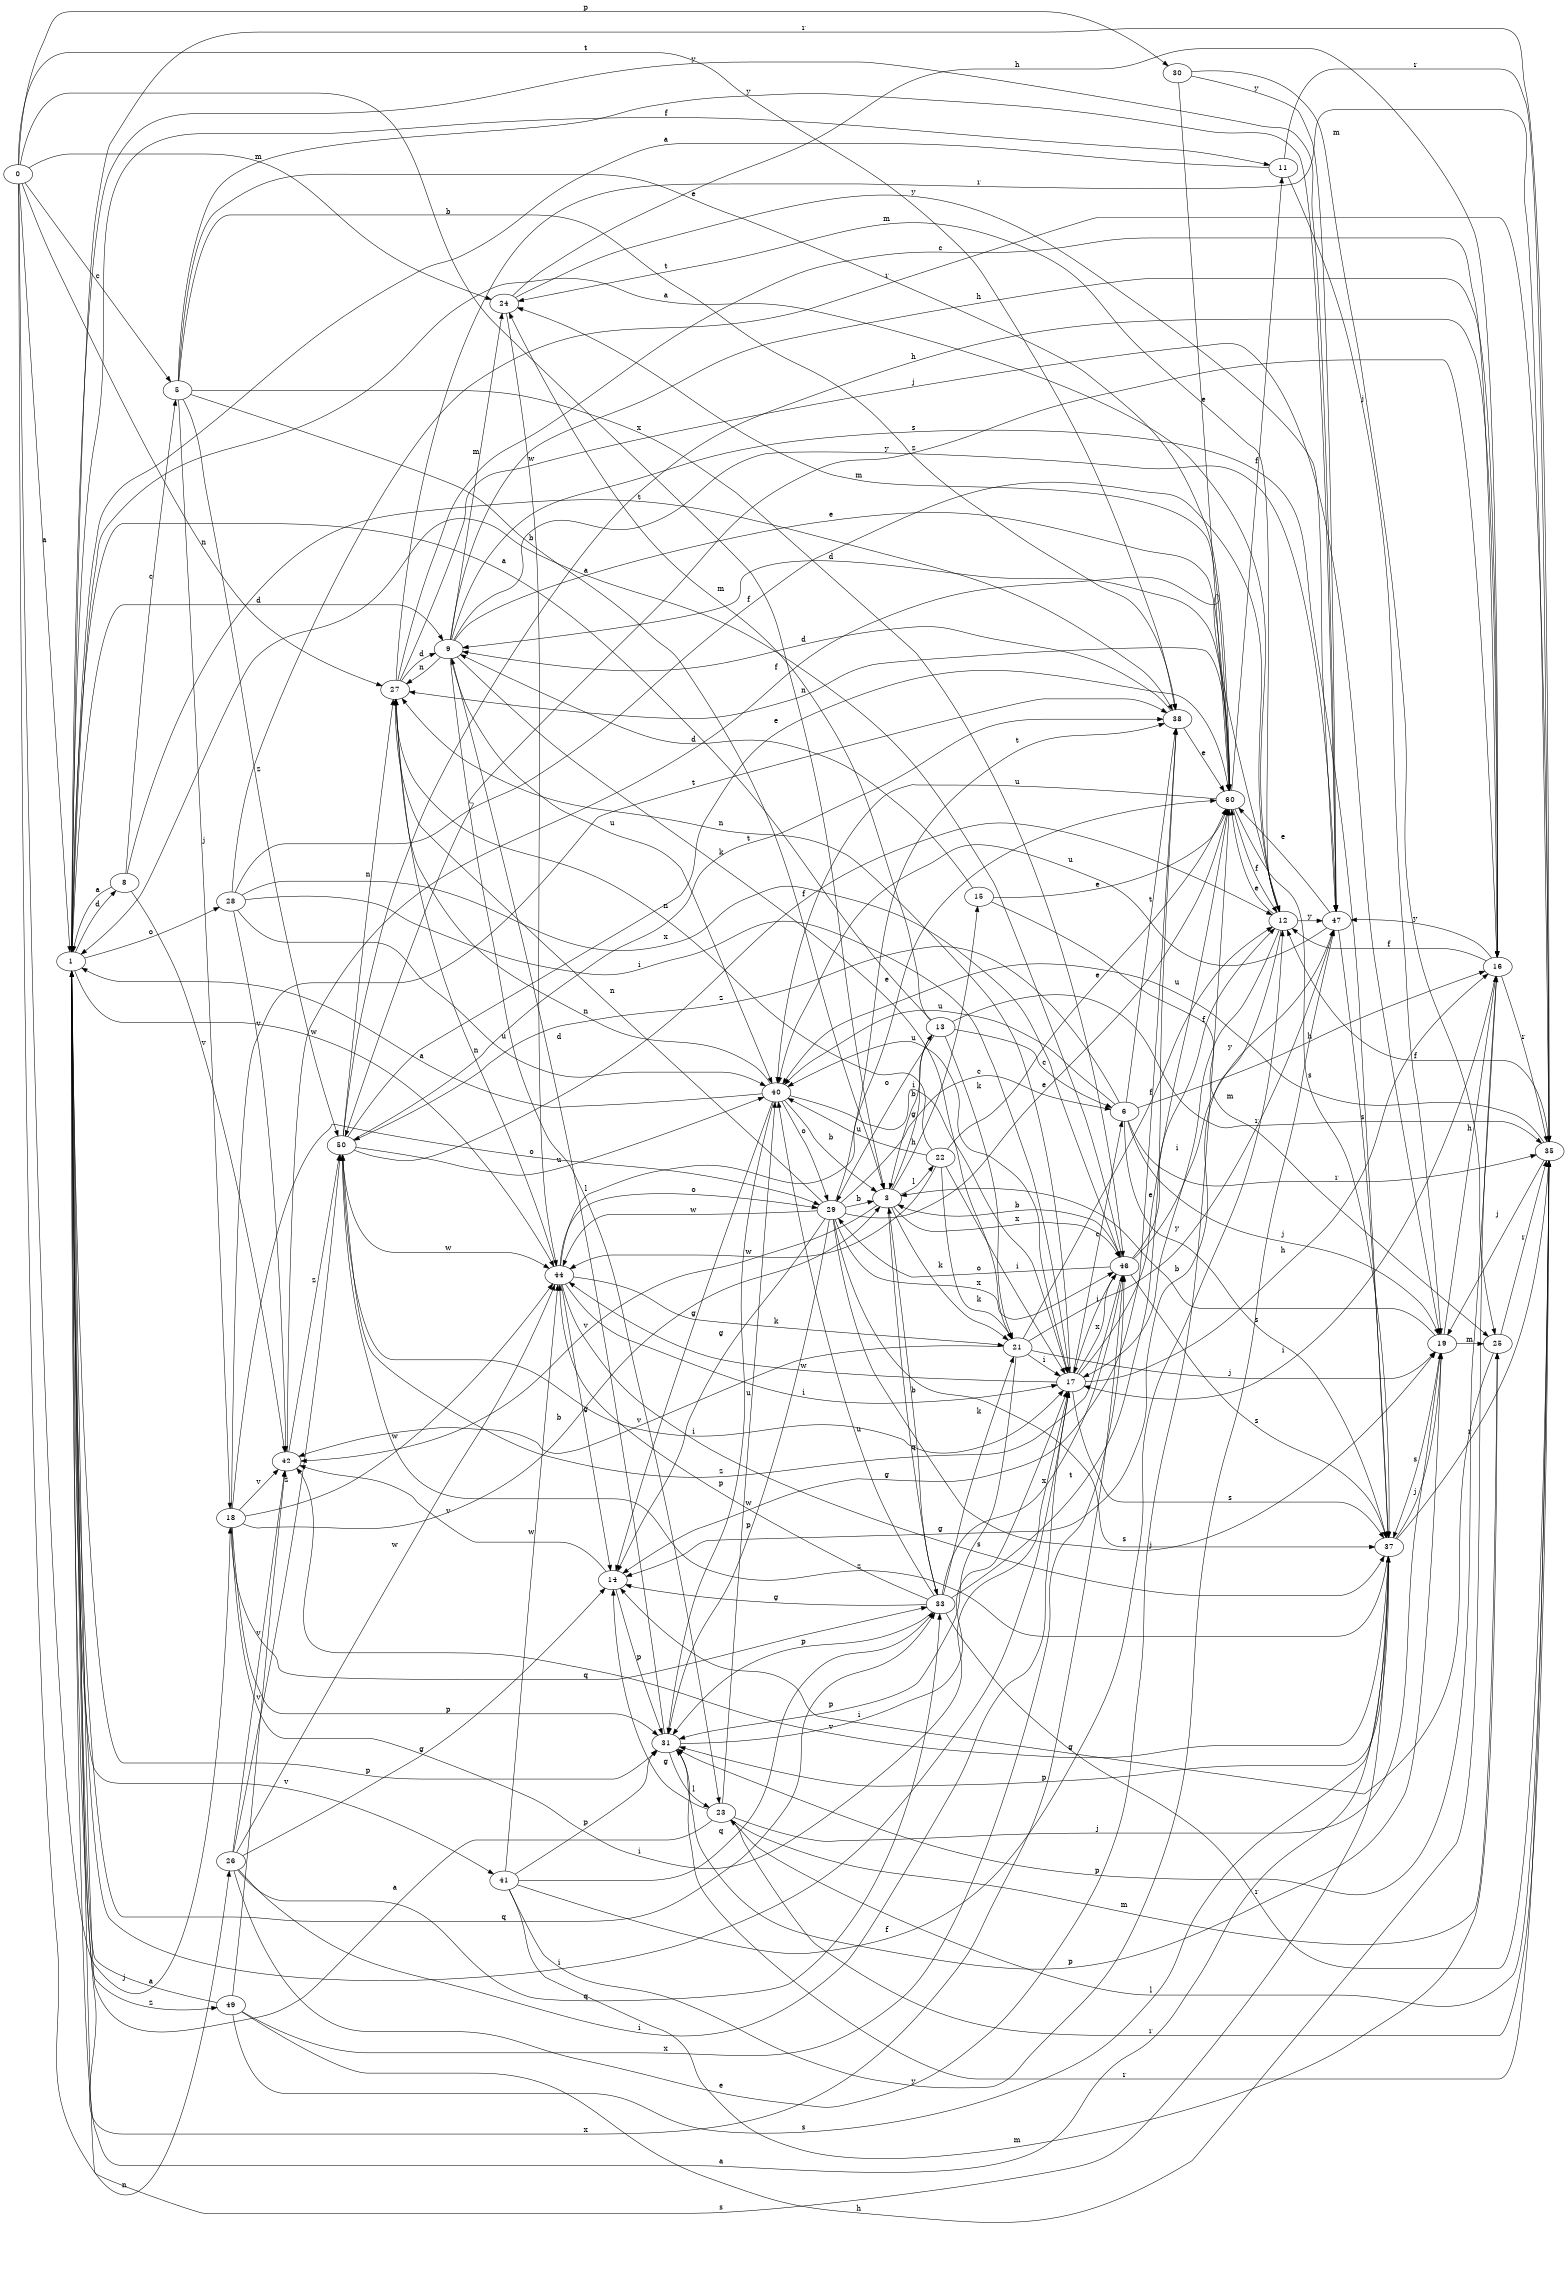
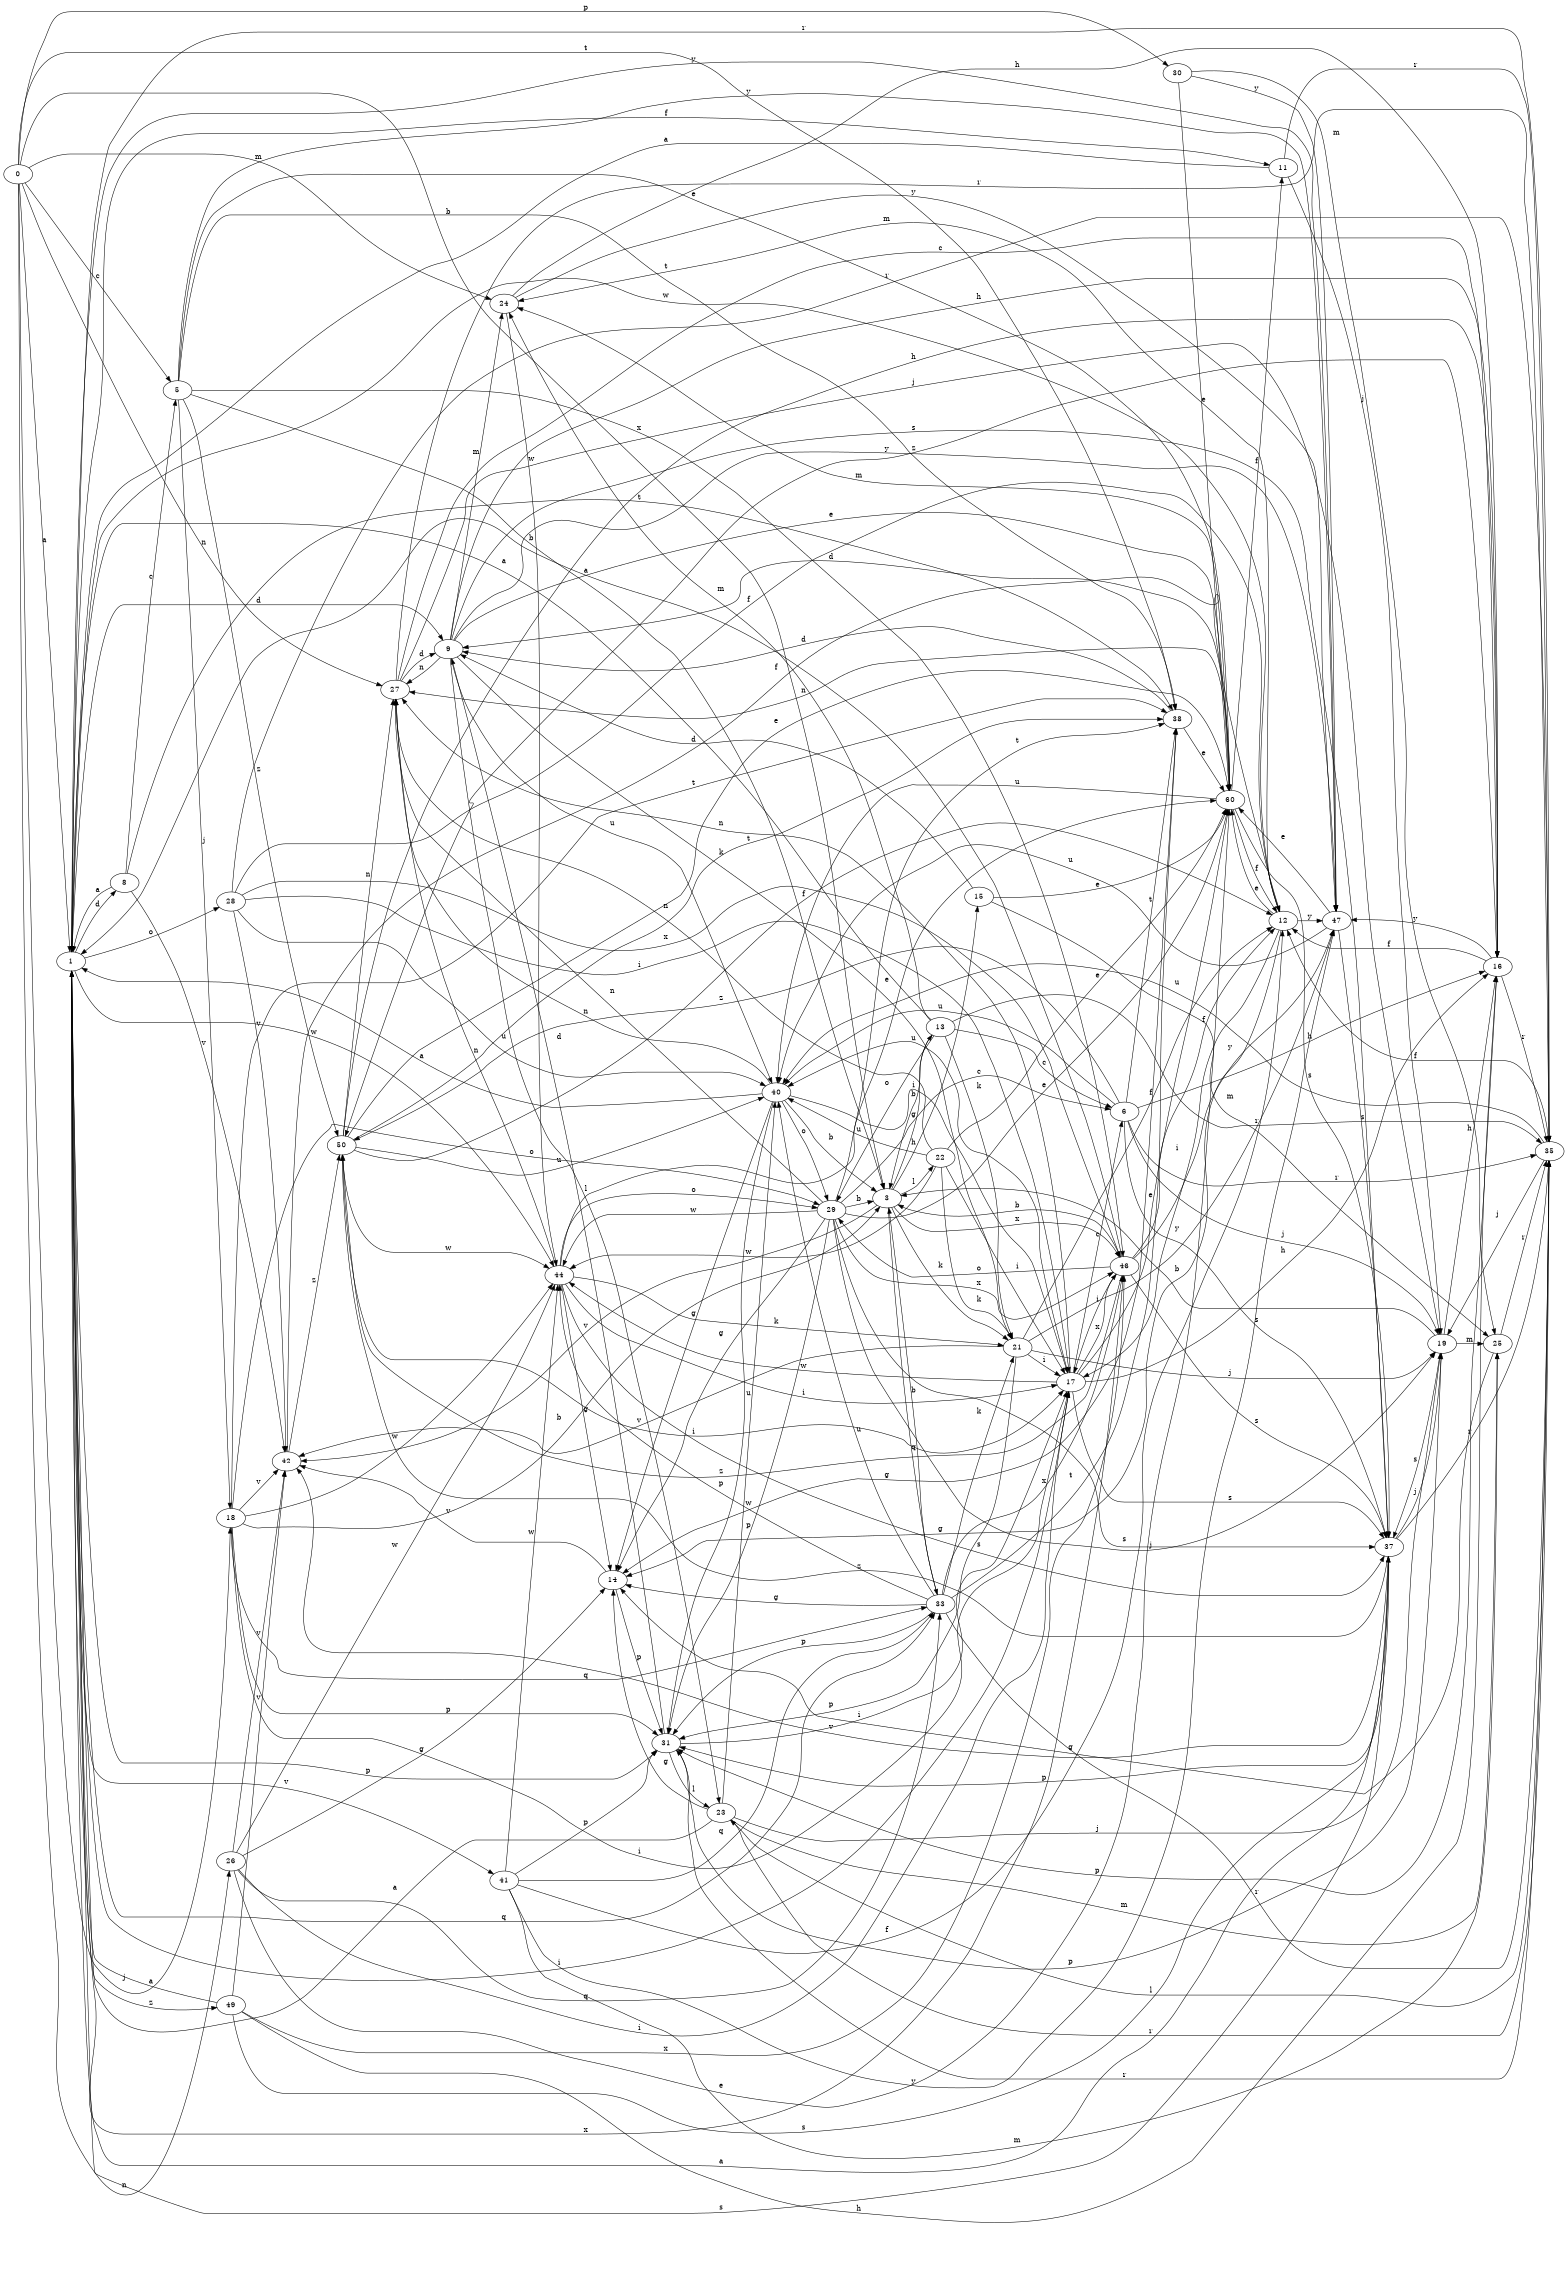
edge "12" -> "1": label "a" -> "w"
edge "16" -> "17": removed, label "i"
edge "26" -> "50": removed, label "z"
